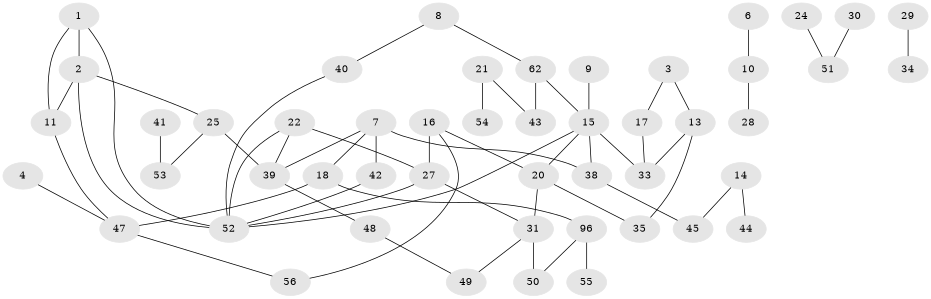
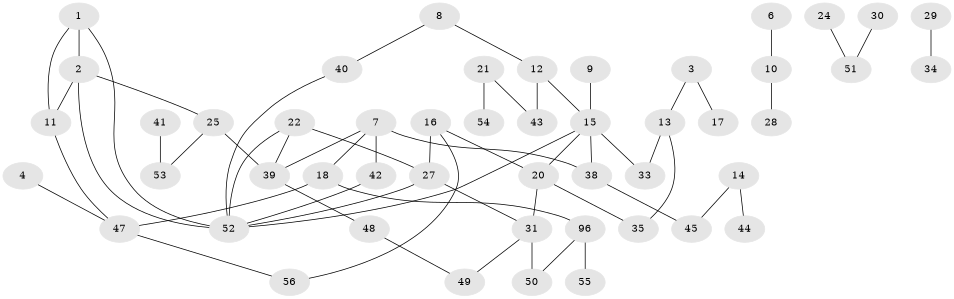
node "62": label "62" -> "12"
edge "17" -- "33": removed
